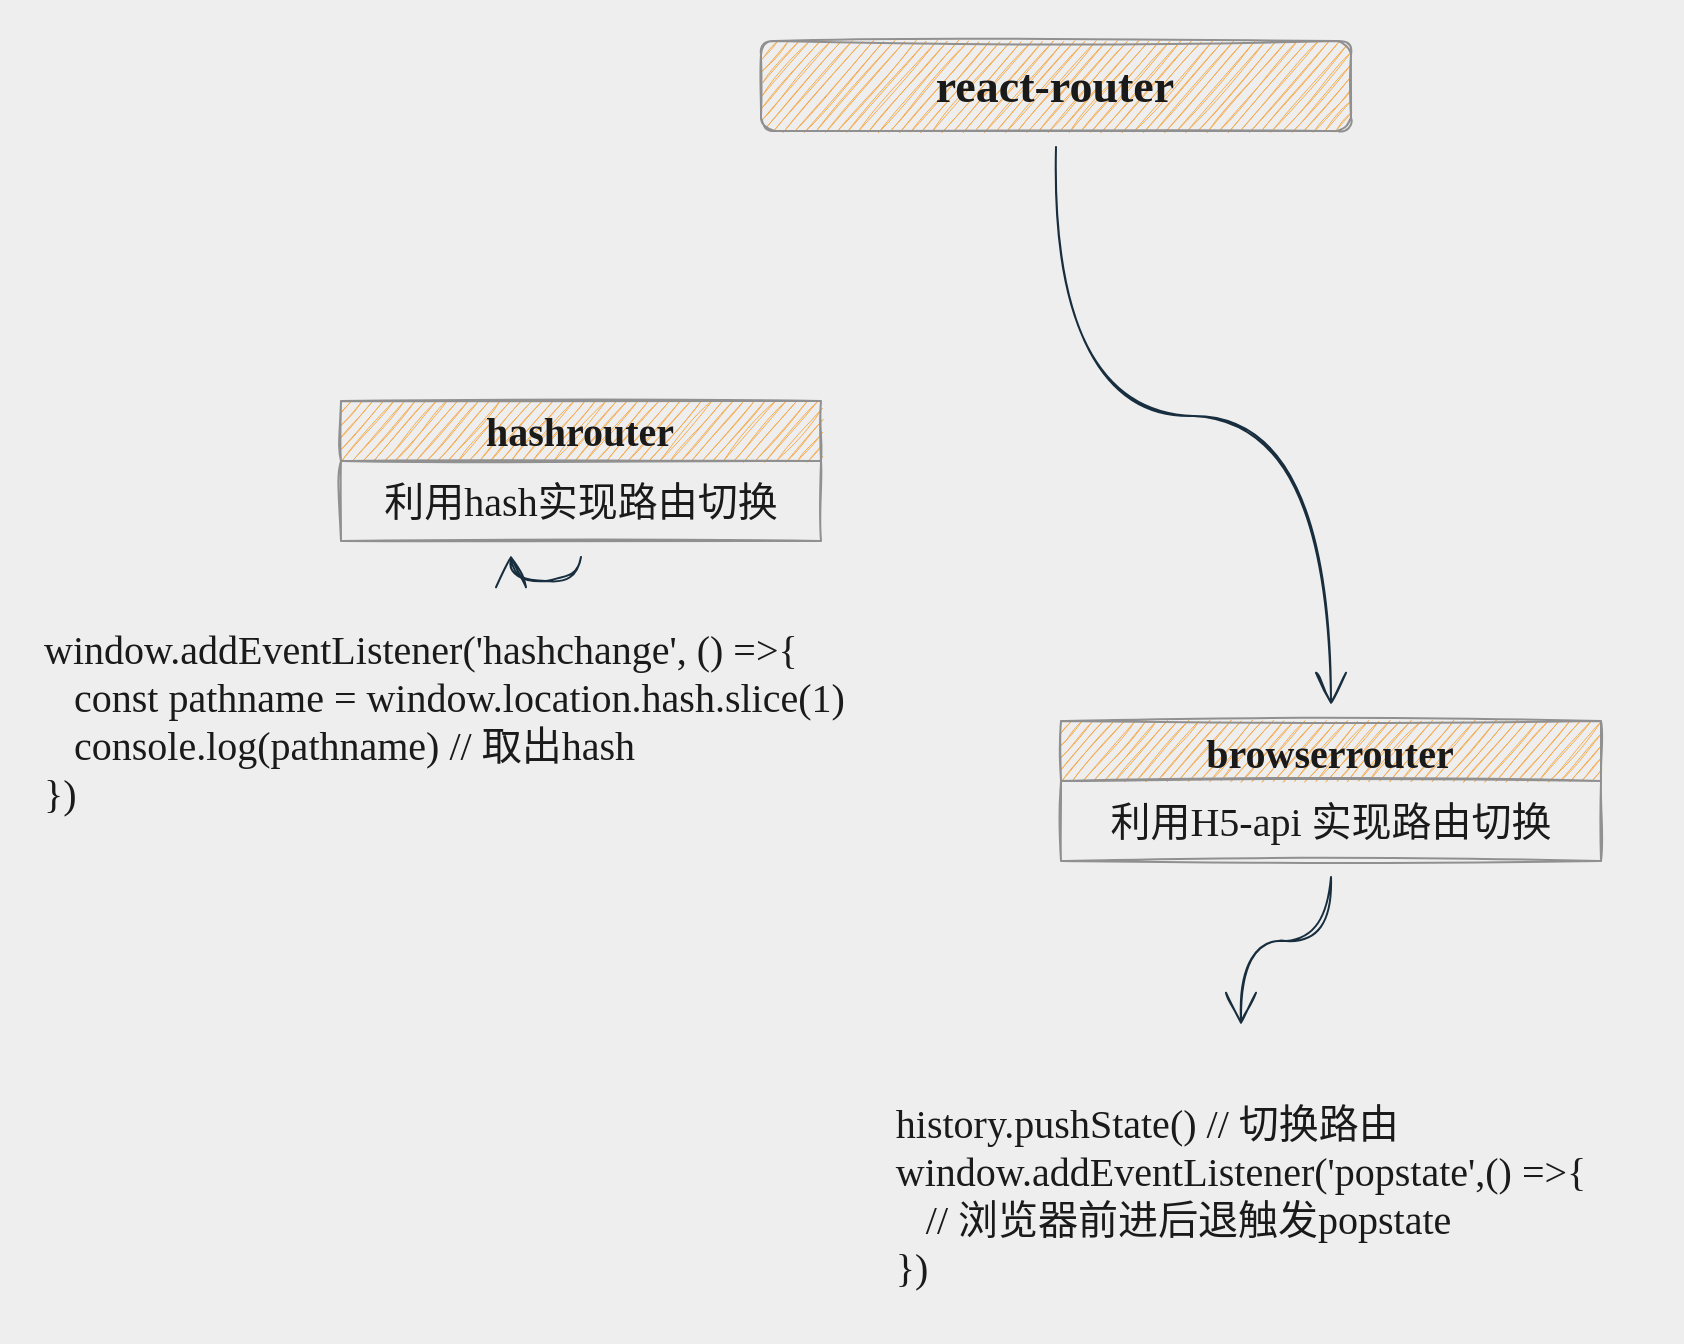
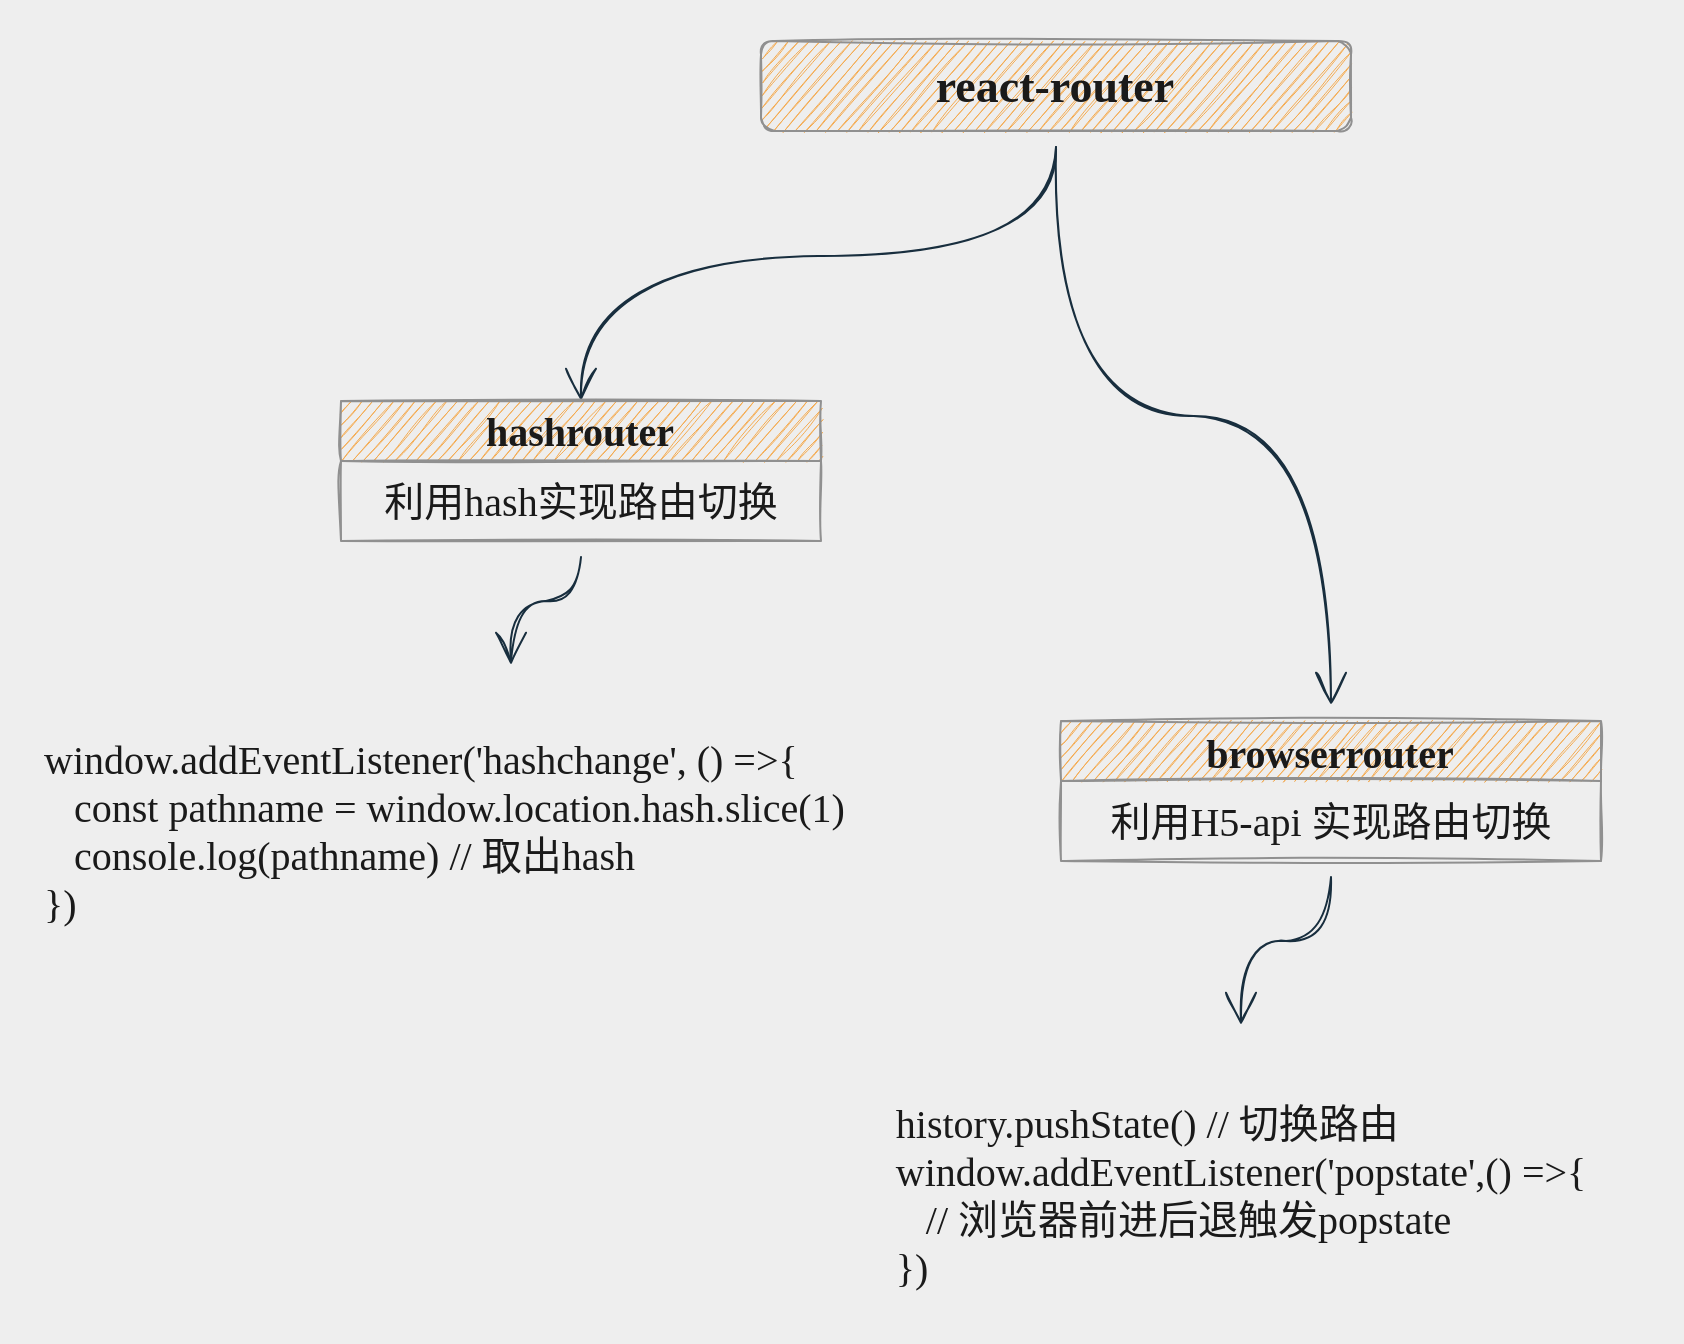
edge "react-router" -> "hashrouter": added
node "window.addEventListener('hashchange', () =>{ const pathname = window.location.hash.slice(1) console.log(pathname) // 取出hash })": moved (511, 721) -> (511, 831)
